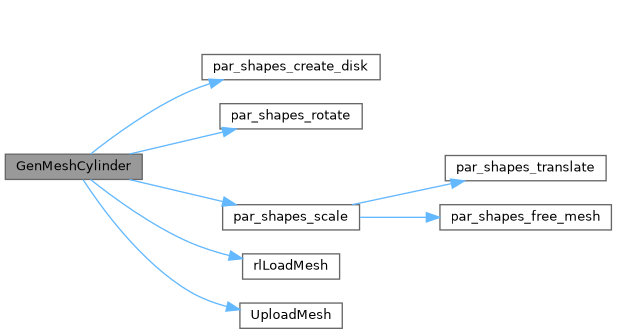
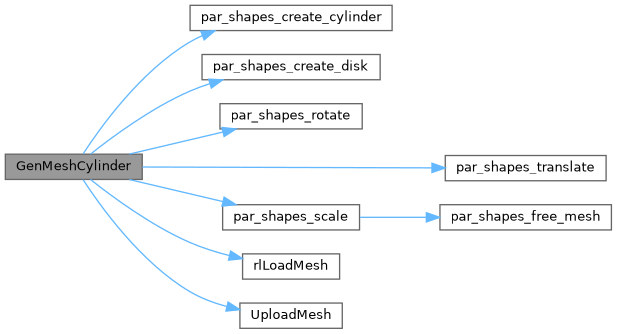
node "par_shapes_create_cylinder": added
edge "par_shapes_scale" -> "par_shapes_translate": now "GenMeshCylinder" -> "par_shapes_translate"
